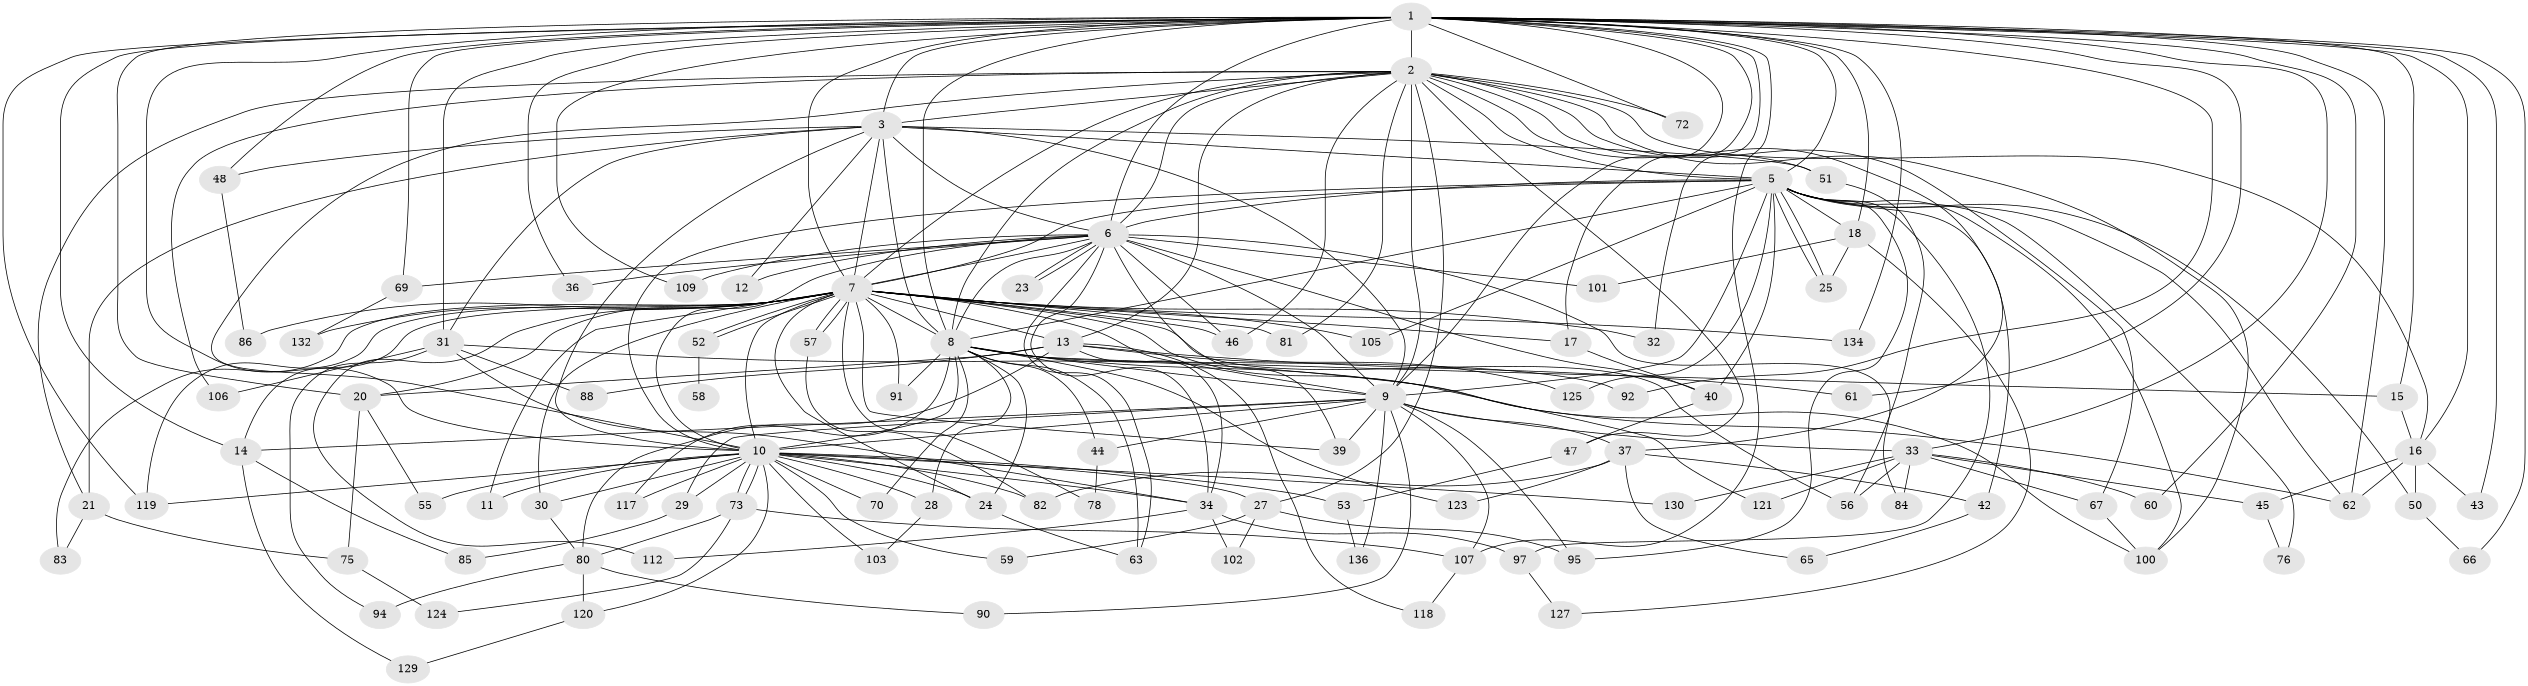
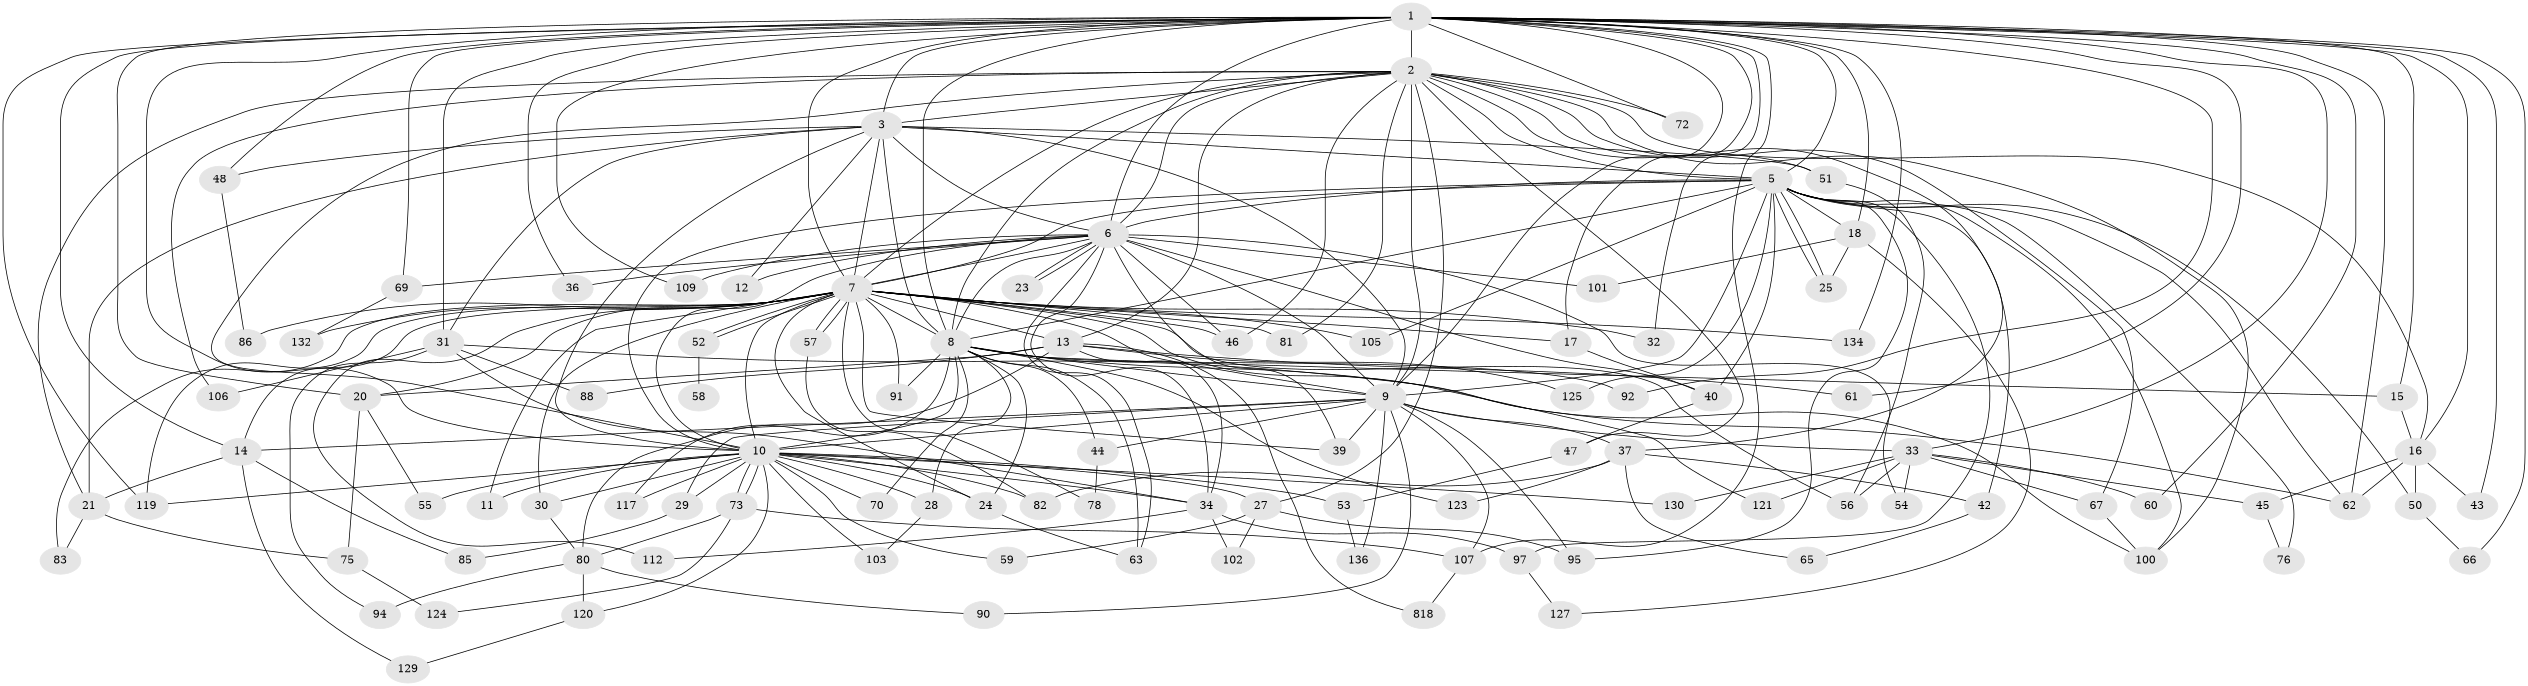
edge "14" -- "21": added
node "84": label "84" -> "54"
node "118": label "118" -> "818"
